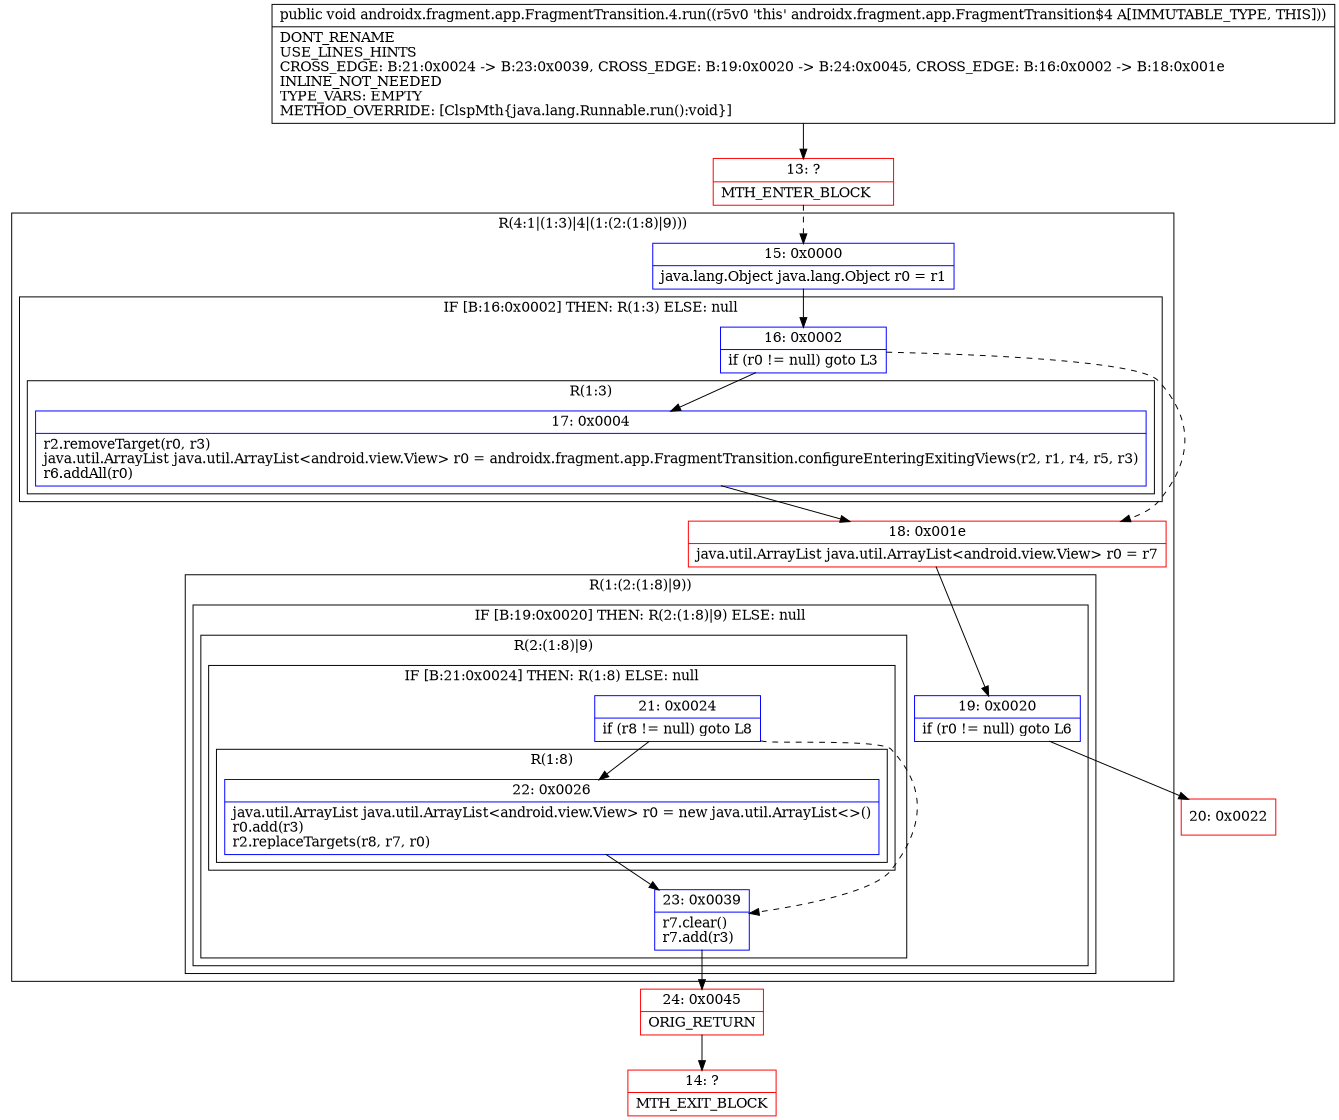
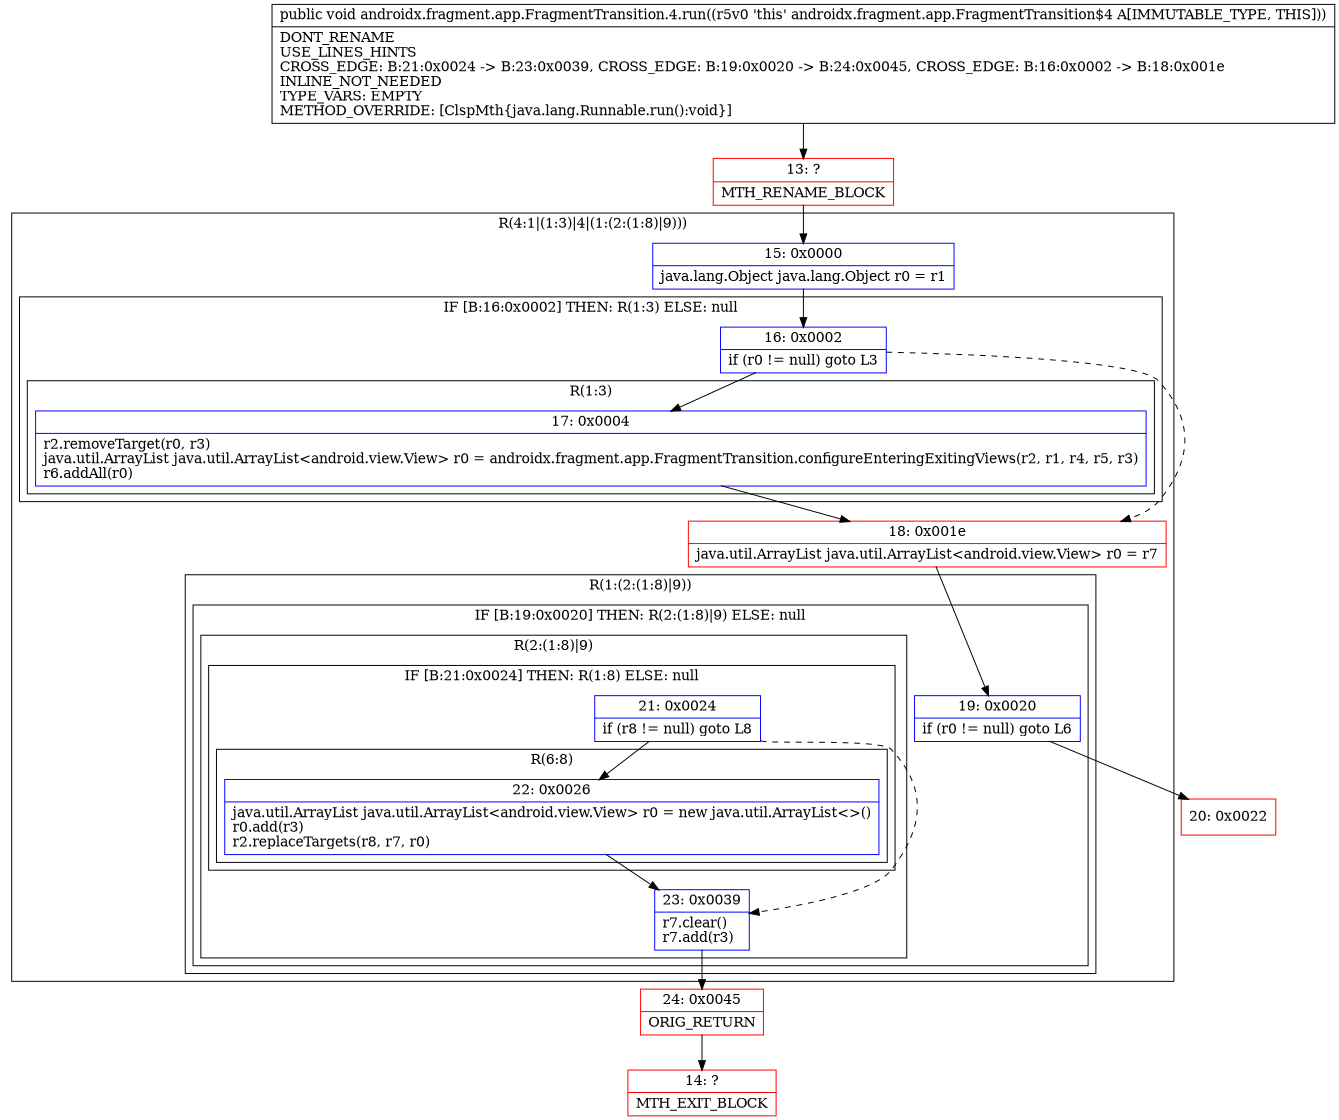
node "13: ?": text "MTH_ENTER_BLOCK" -> "MTH_RENAME_BLOCK"
edge "13: ?" -> "15: 0x0000": style dashed -> solid
cluster "R(1:8)": label "R(1:8)" -> "R(6:8)"
